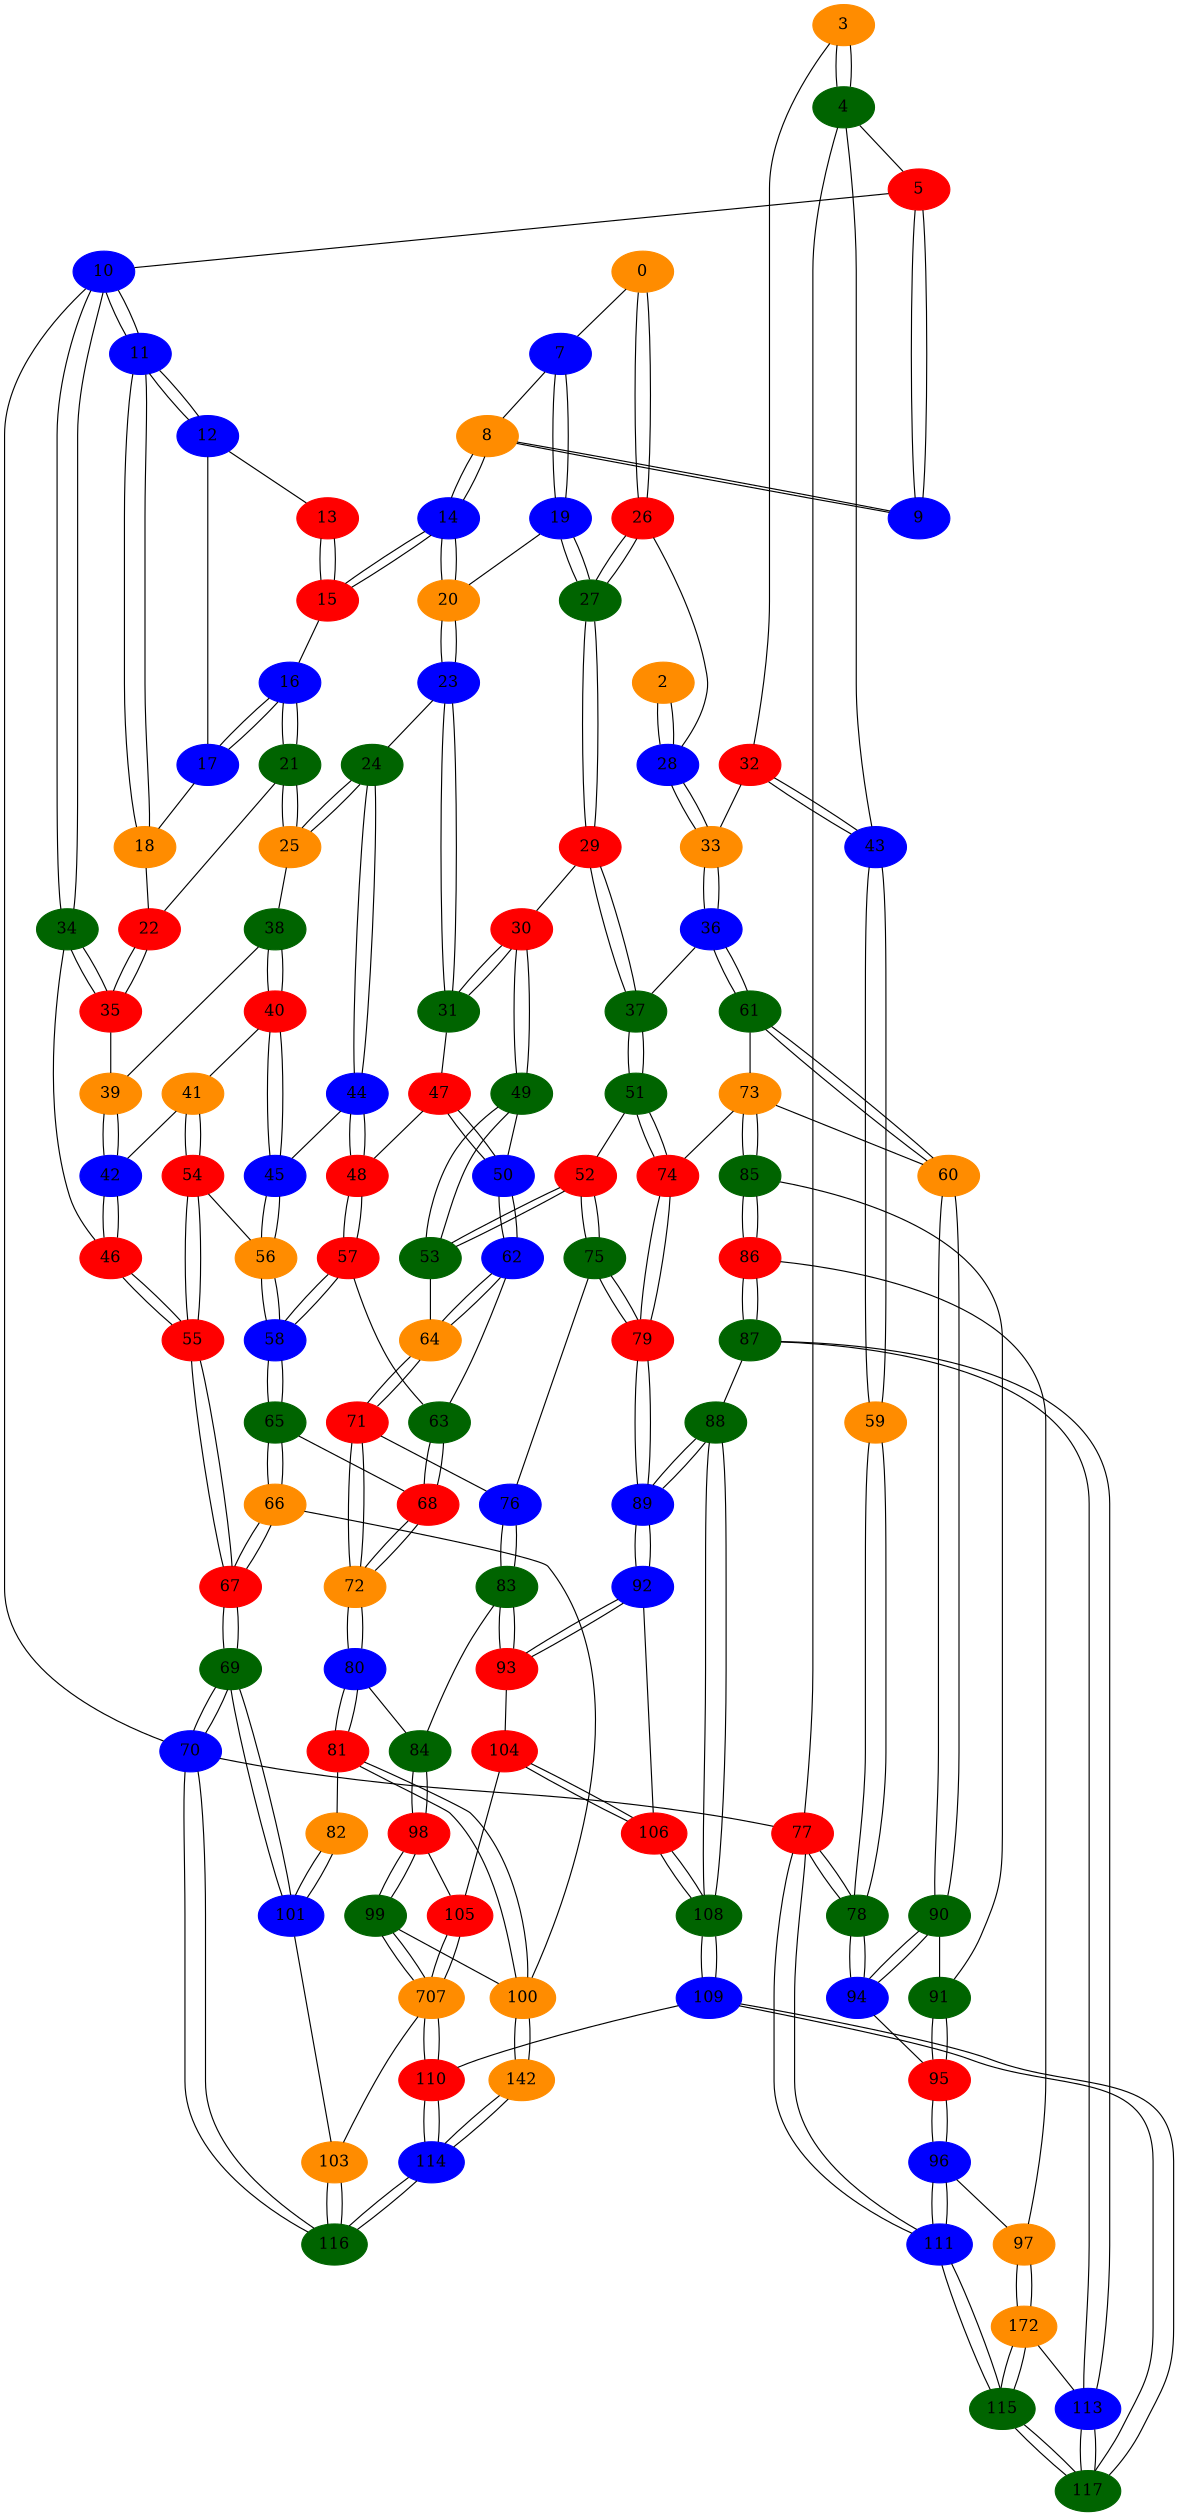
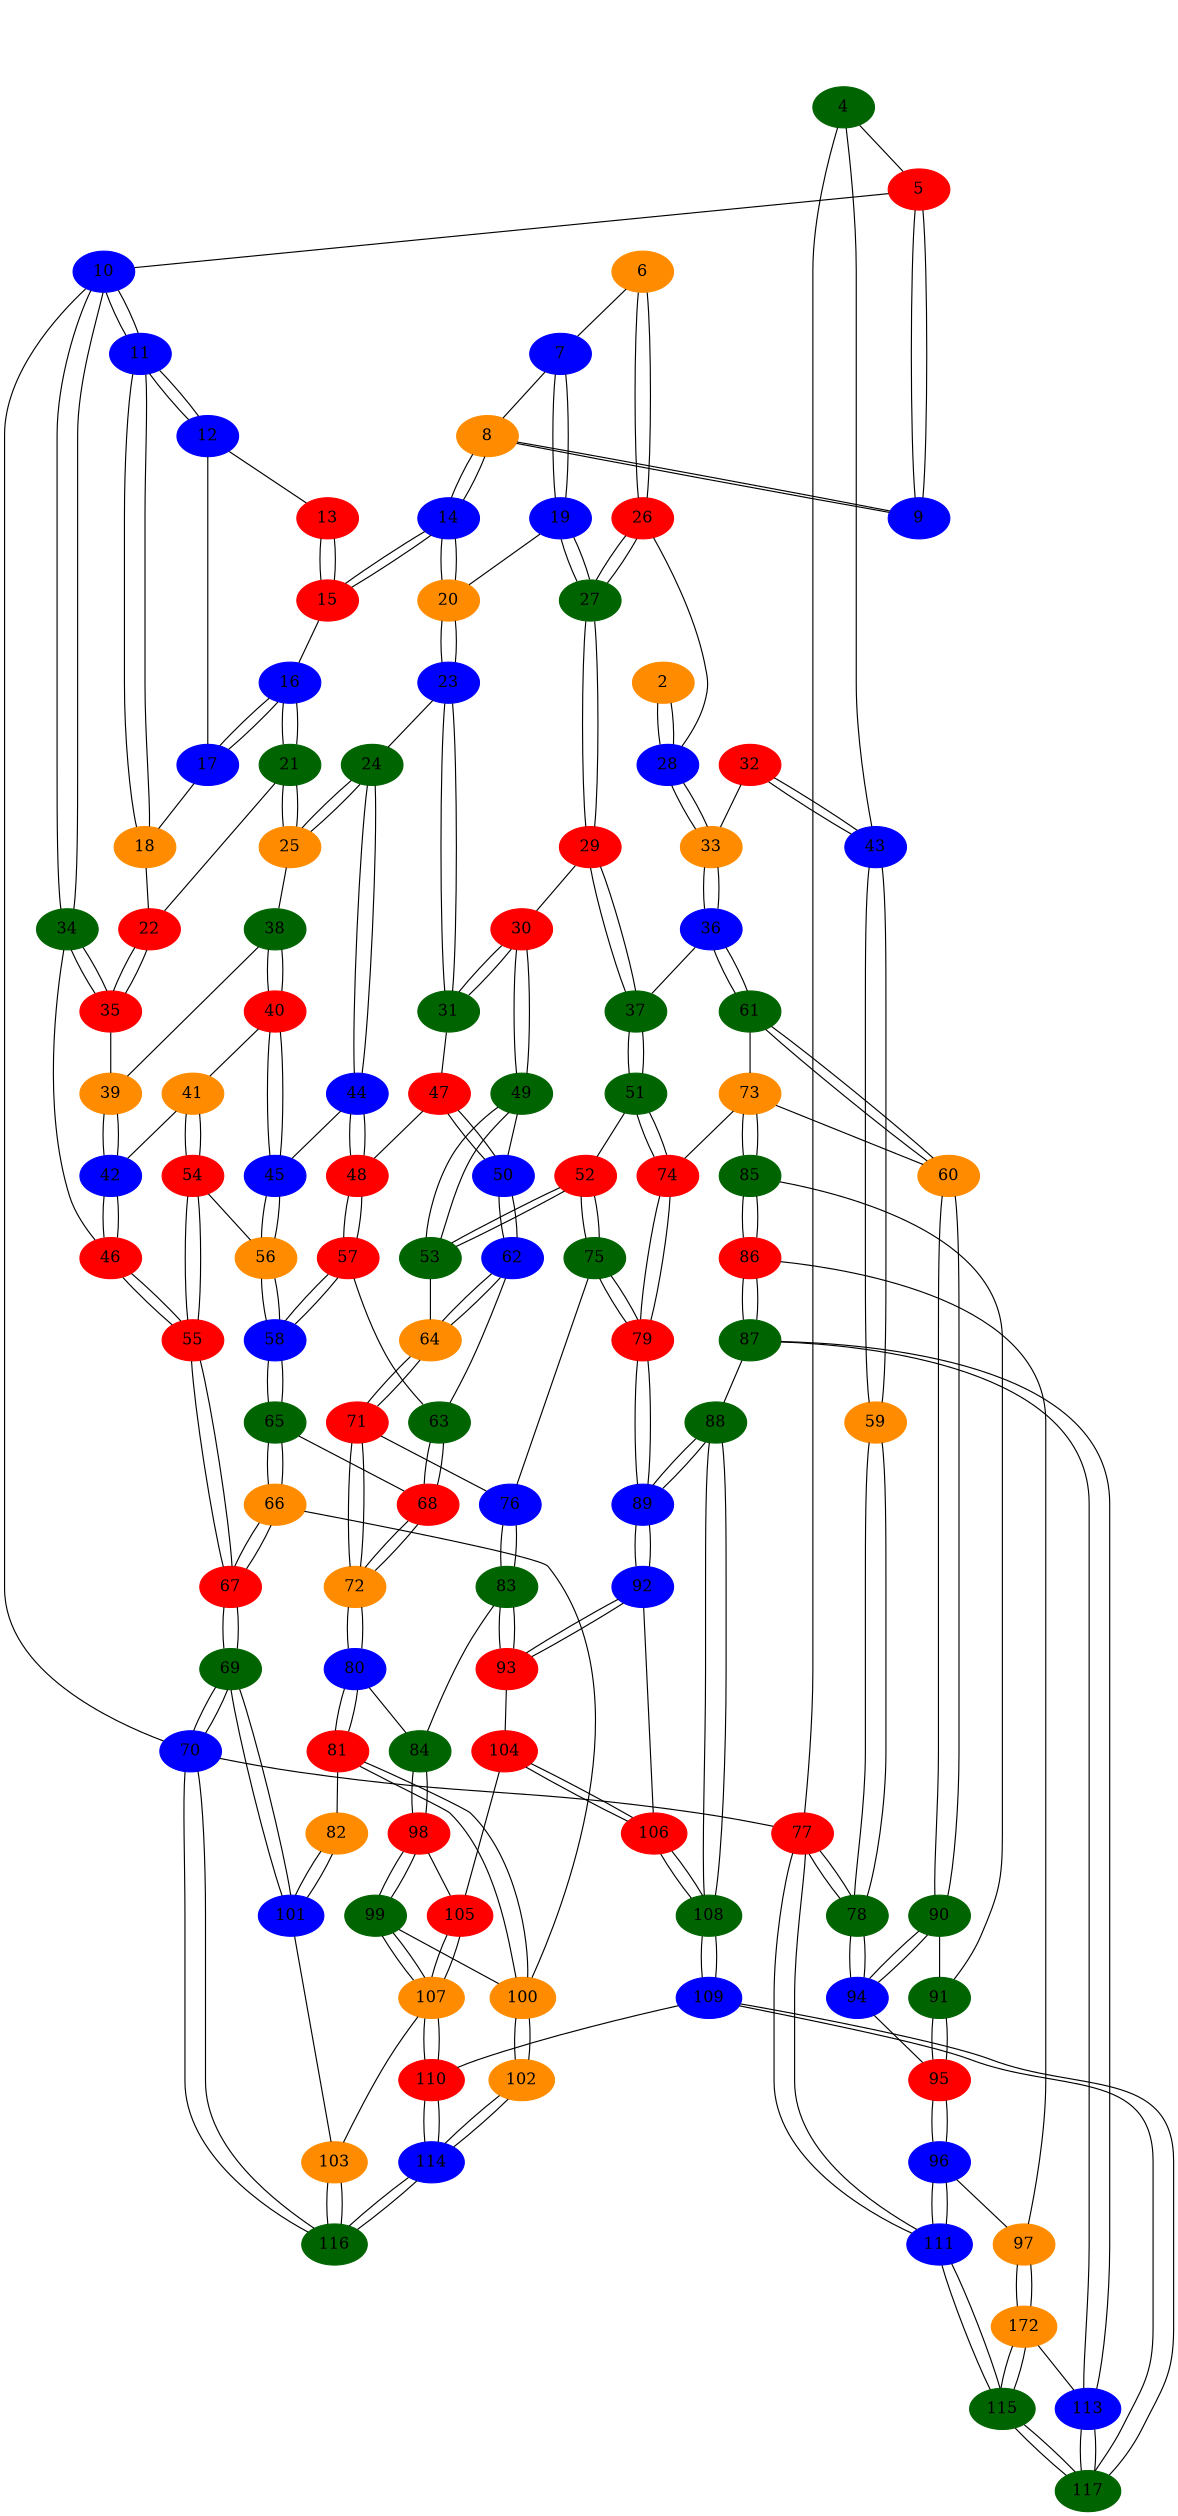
node "3": removed
node "0": label "0" -> "6"
node "707": label "707" -> "107"
node "142": label "142" -> "102"
